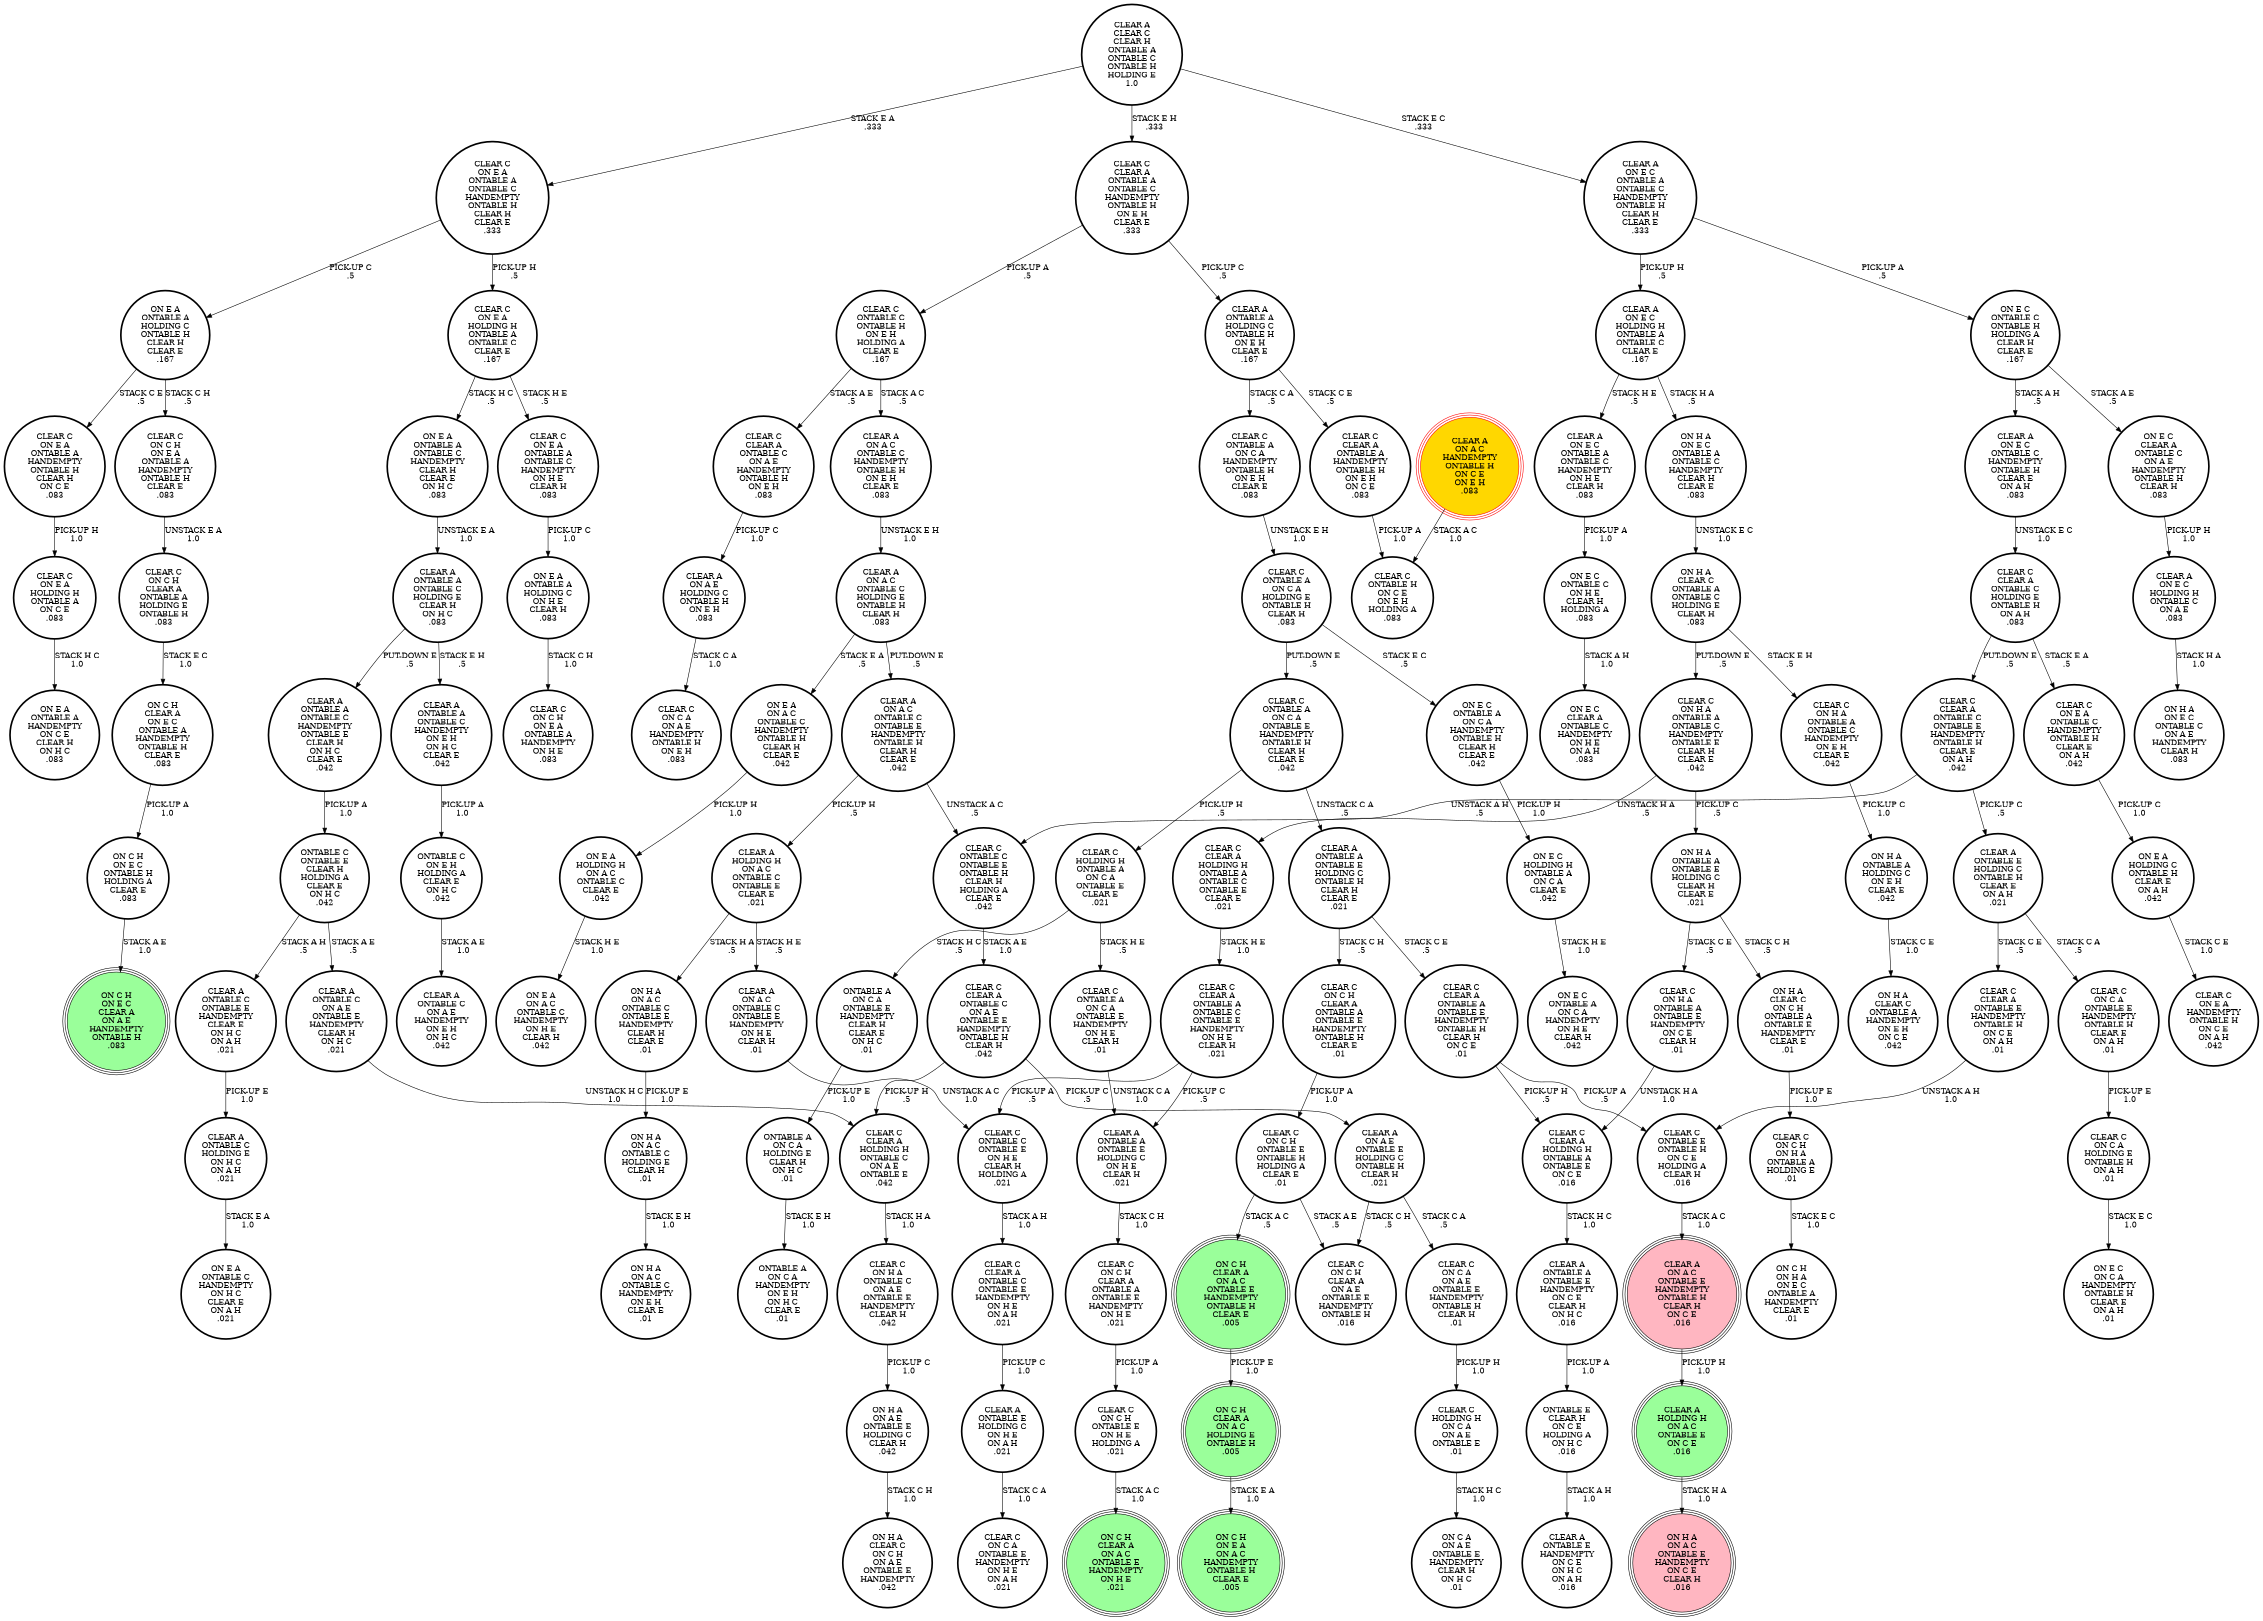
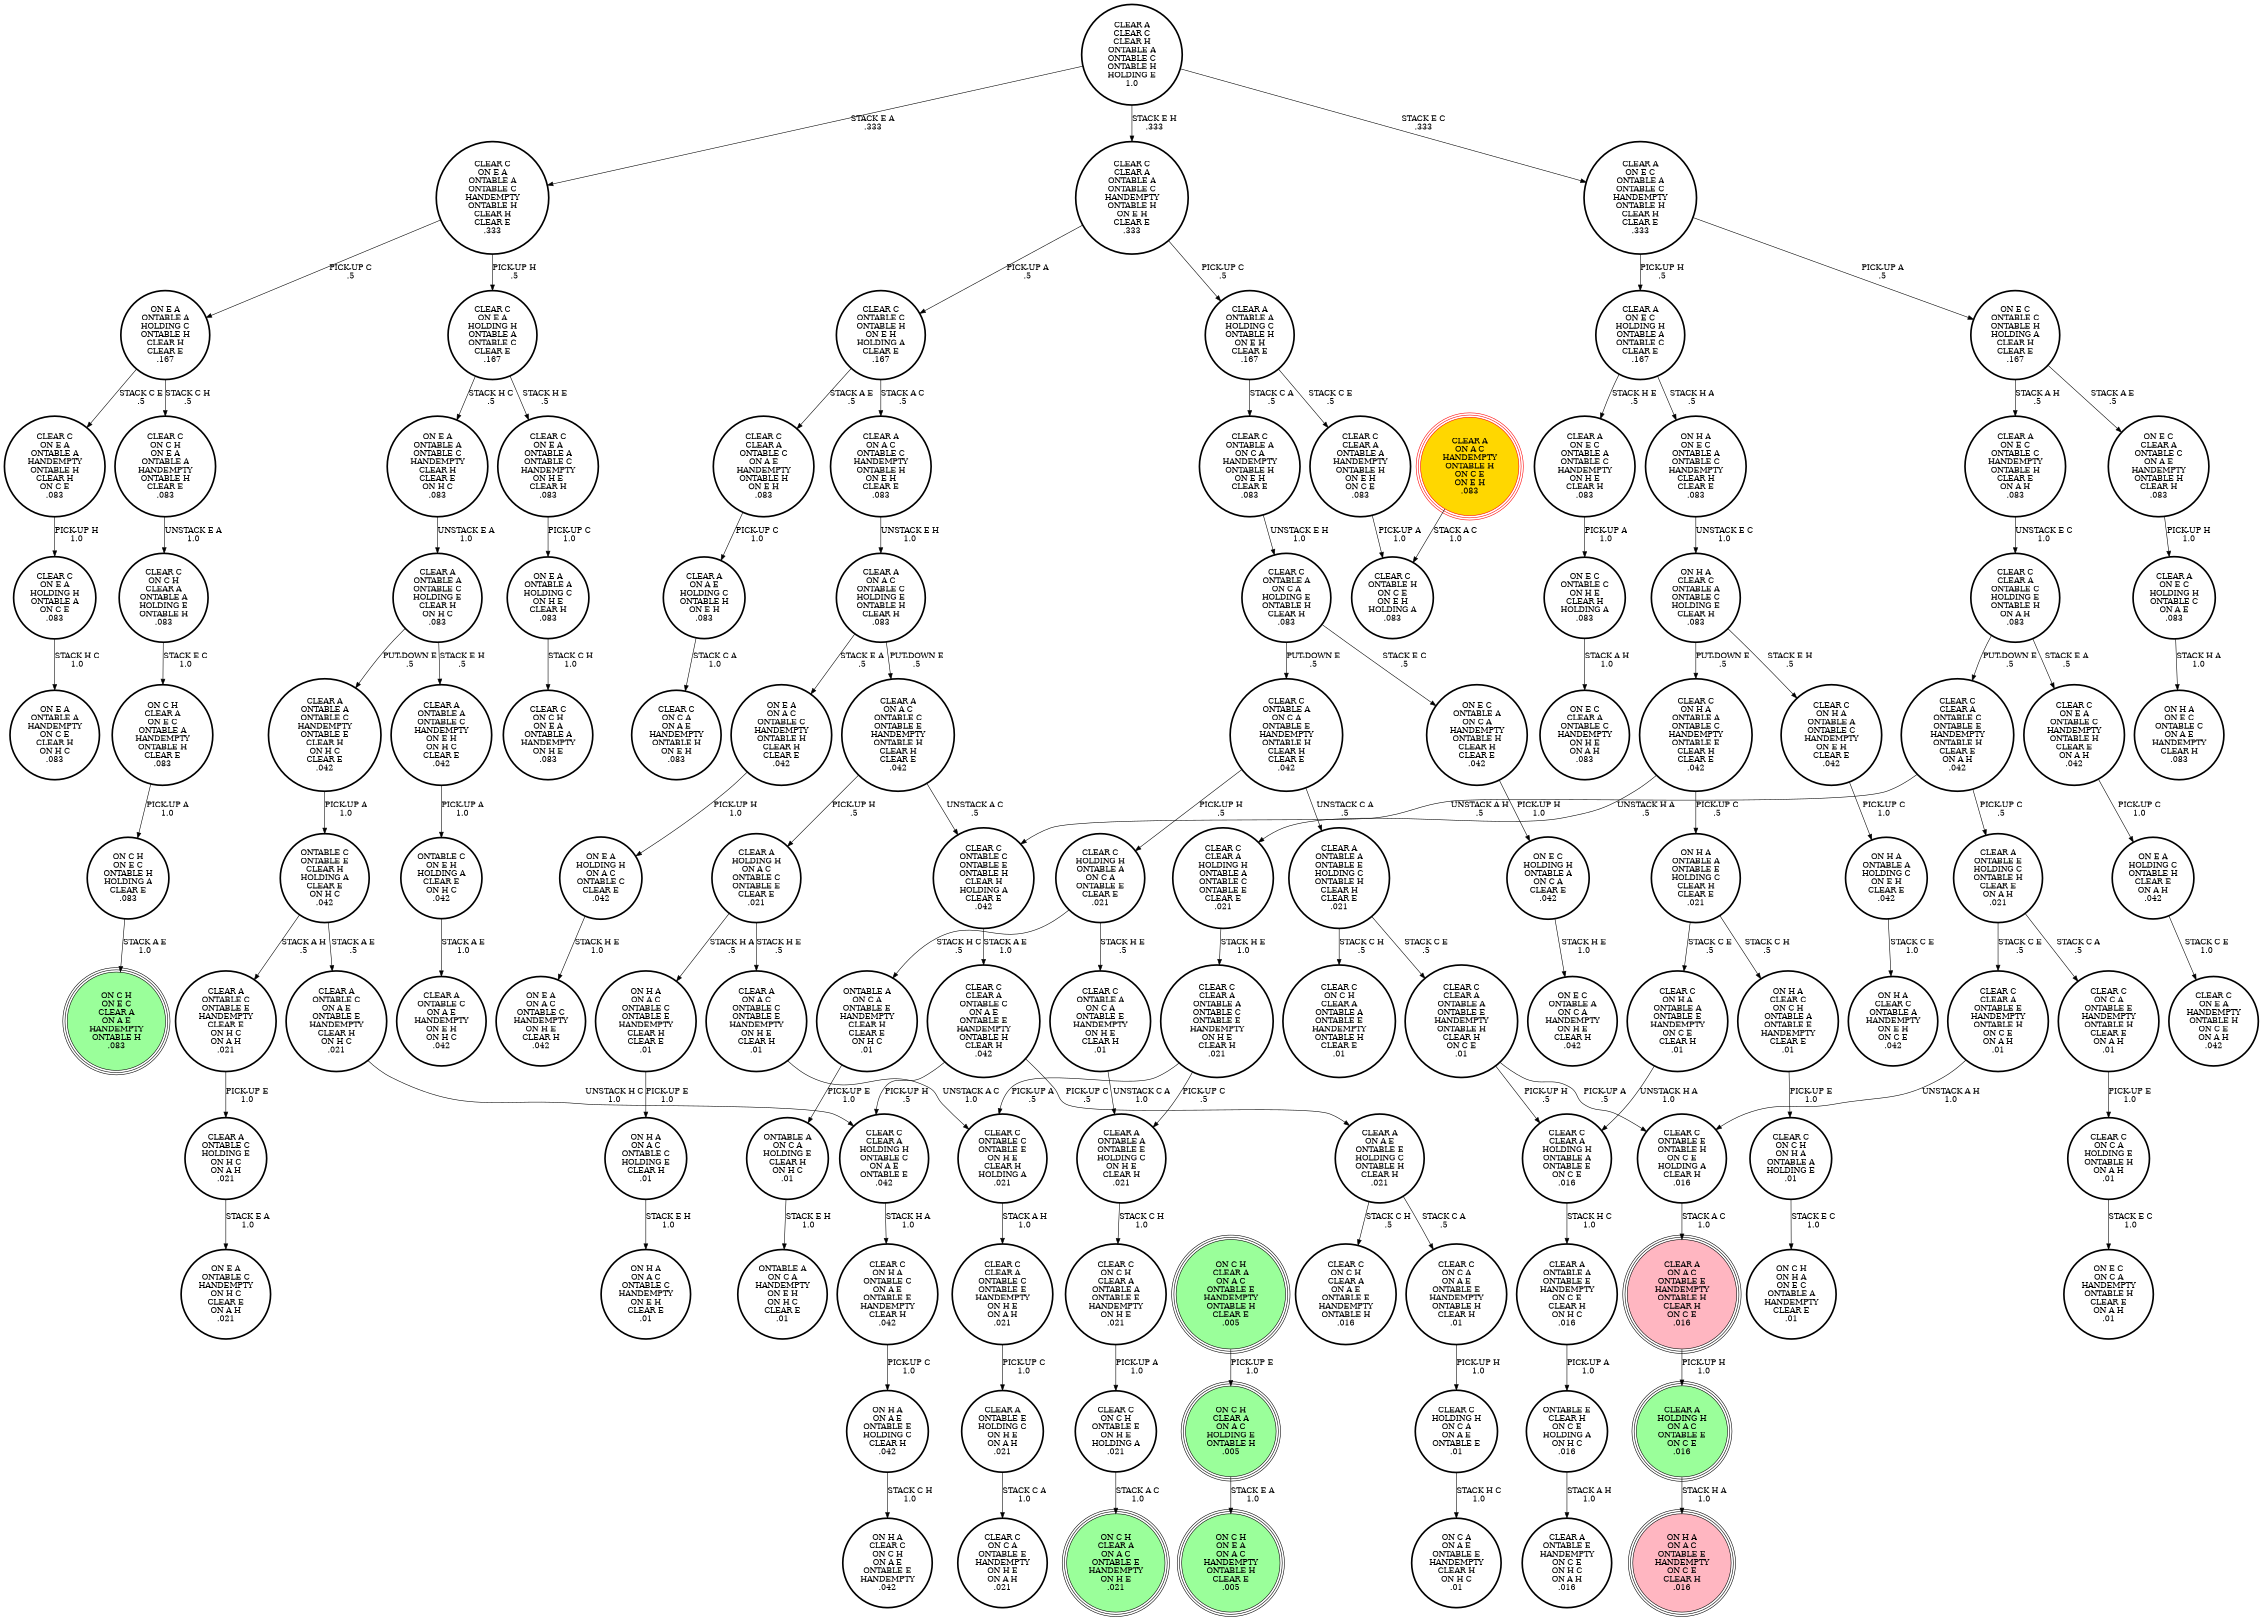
node "CLEAR C ON C H ONTABLE E ONTABLE H HOLDING A CLEAR E .01": removed
